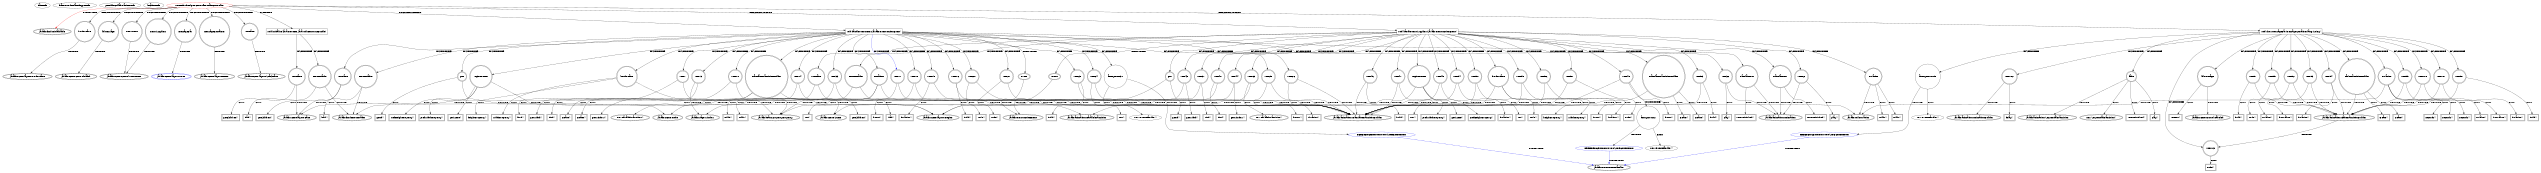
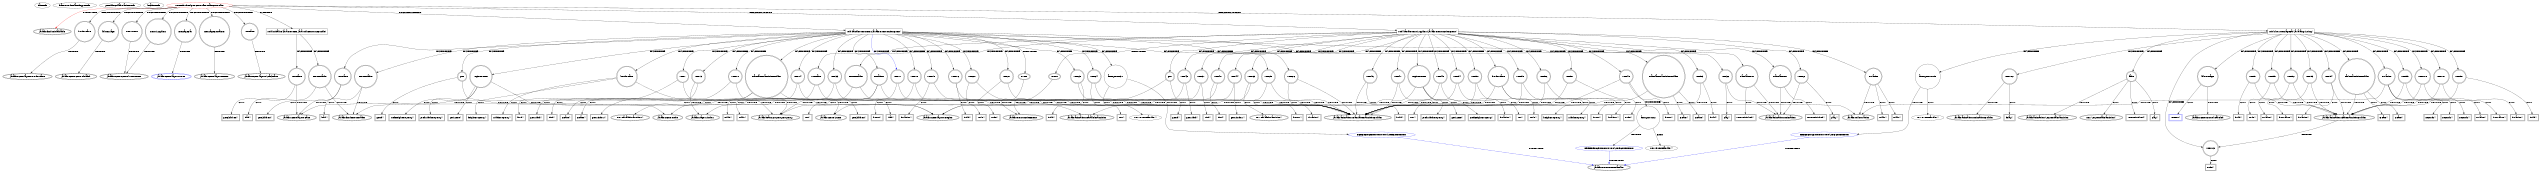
node "void showMessageBar(messageContainer.lang.String)": label "void showMessageBar(messageContainer.lang.String)" -> "void showMessageBar(java.lang.String)"
node "setText()": color black -> blue
